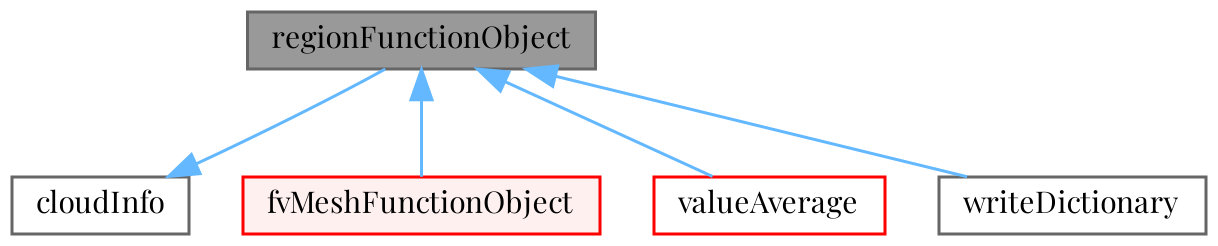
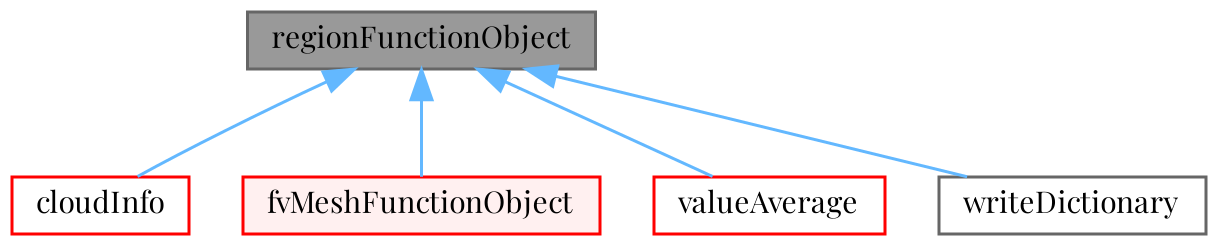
edge "regionFunctionObject" -> "cloudInfo": reversed
node "cloudInfo": color gray40 -> red
